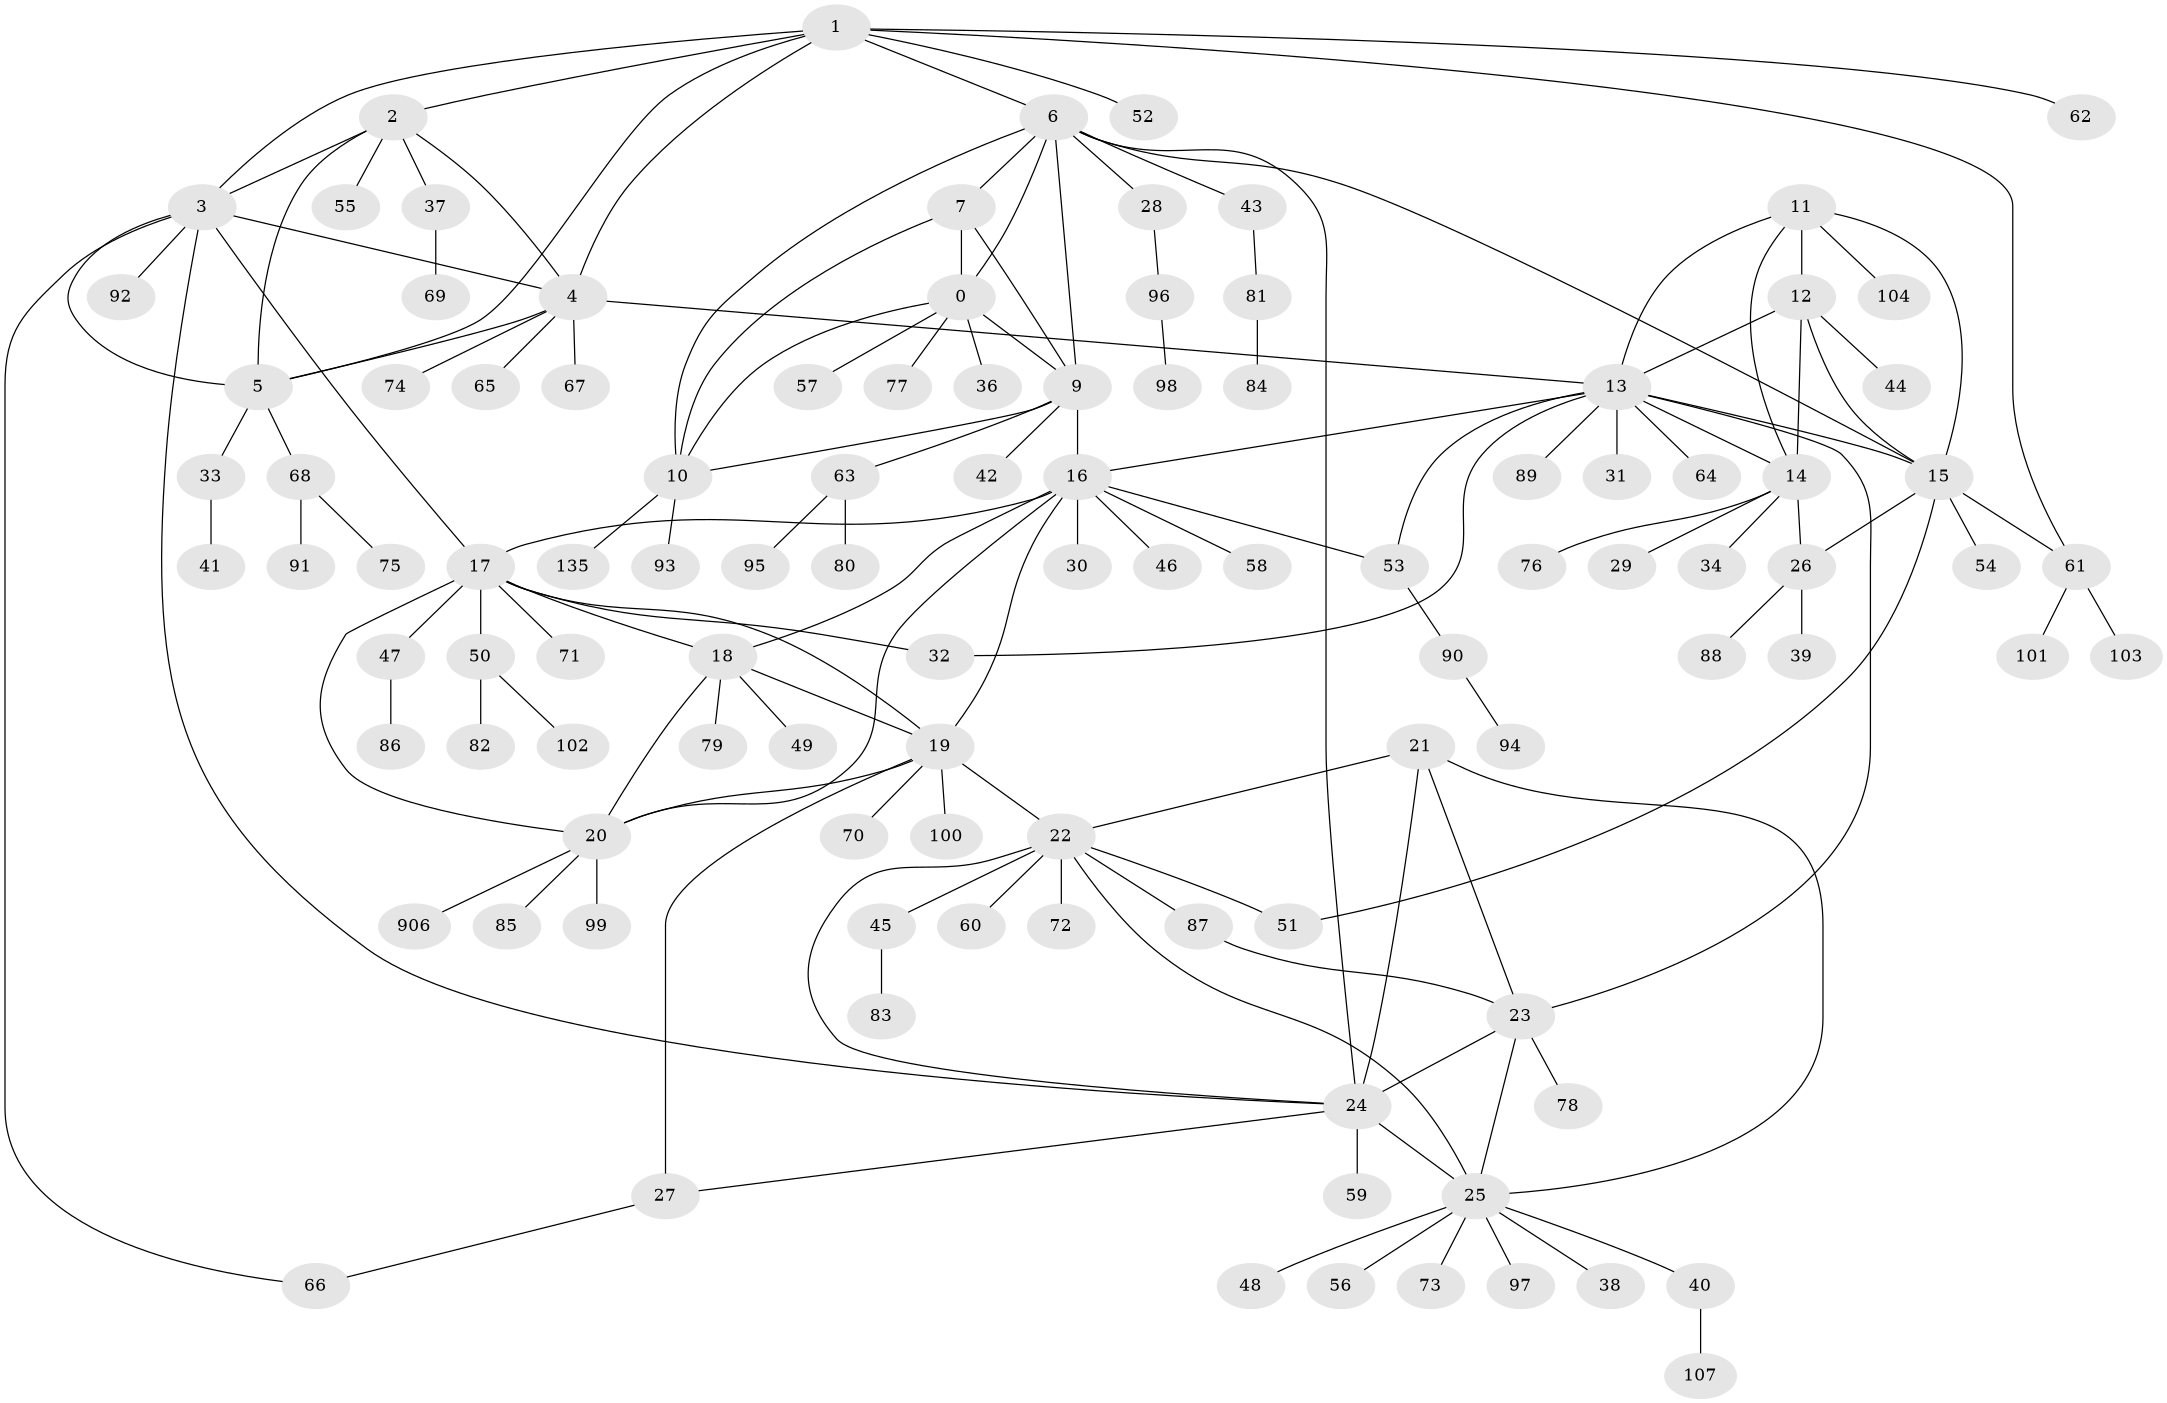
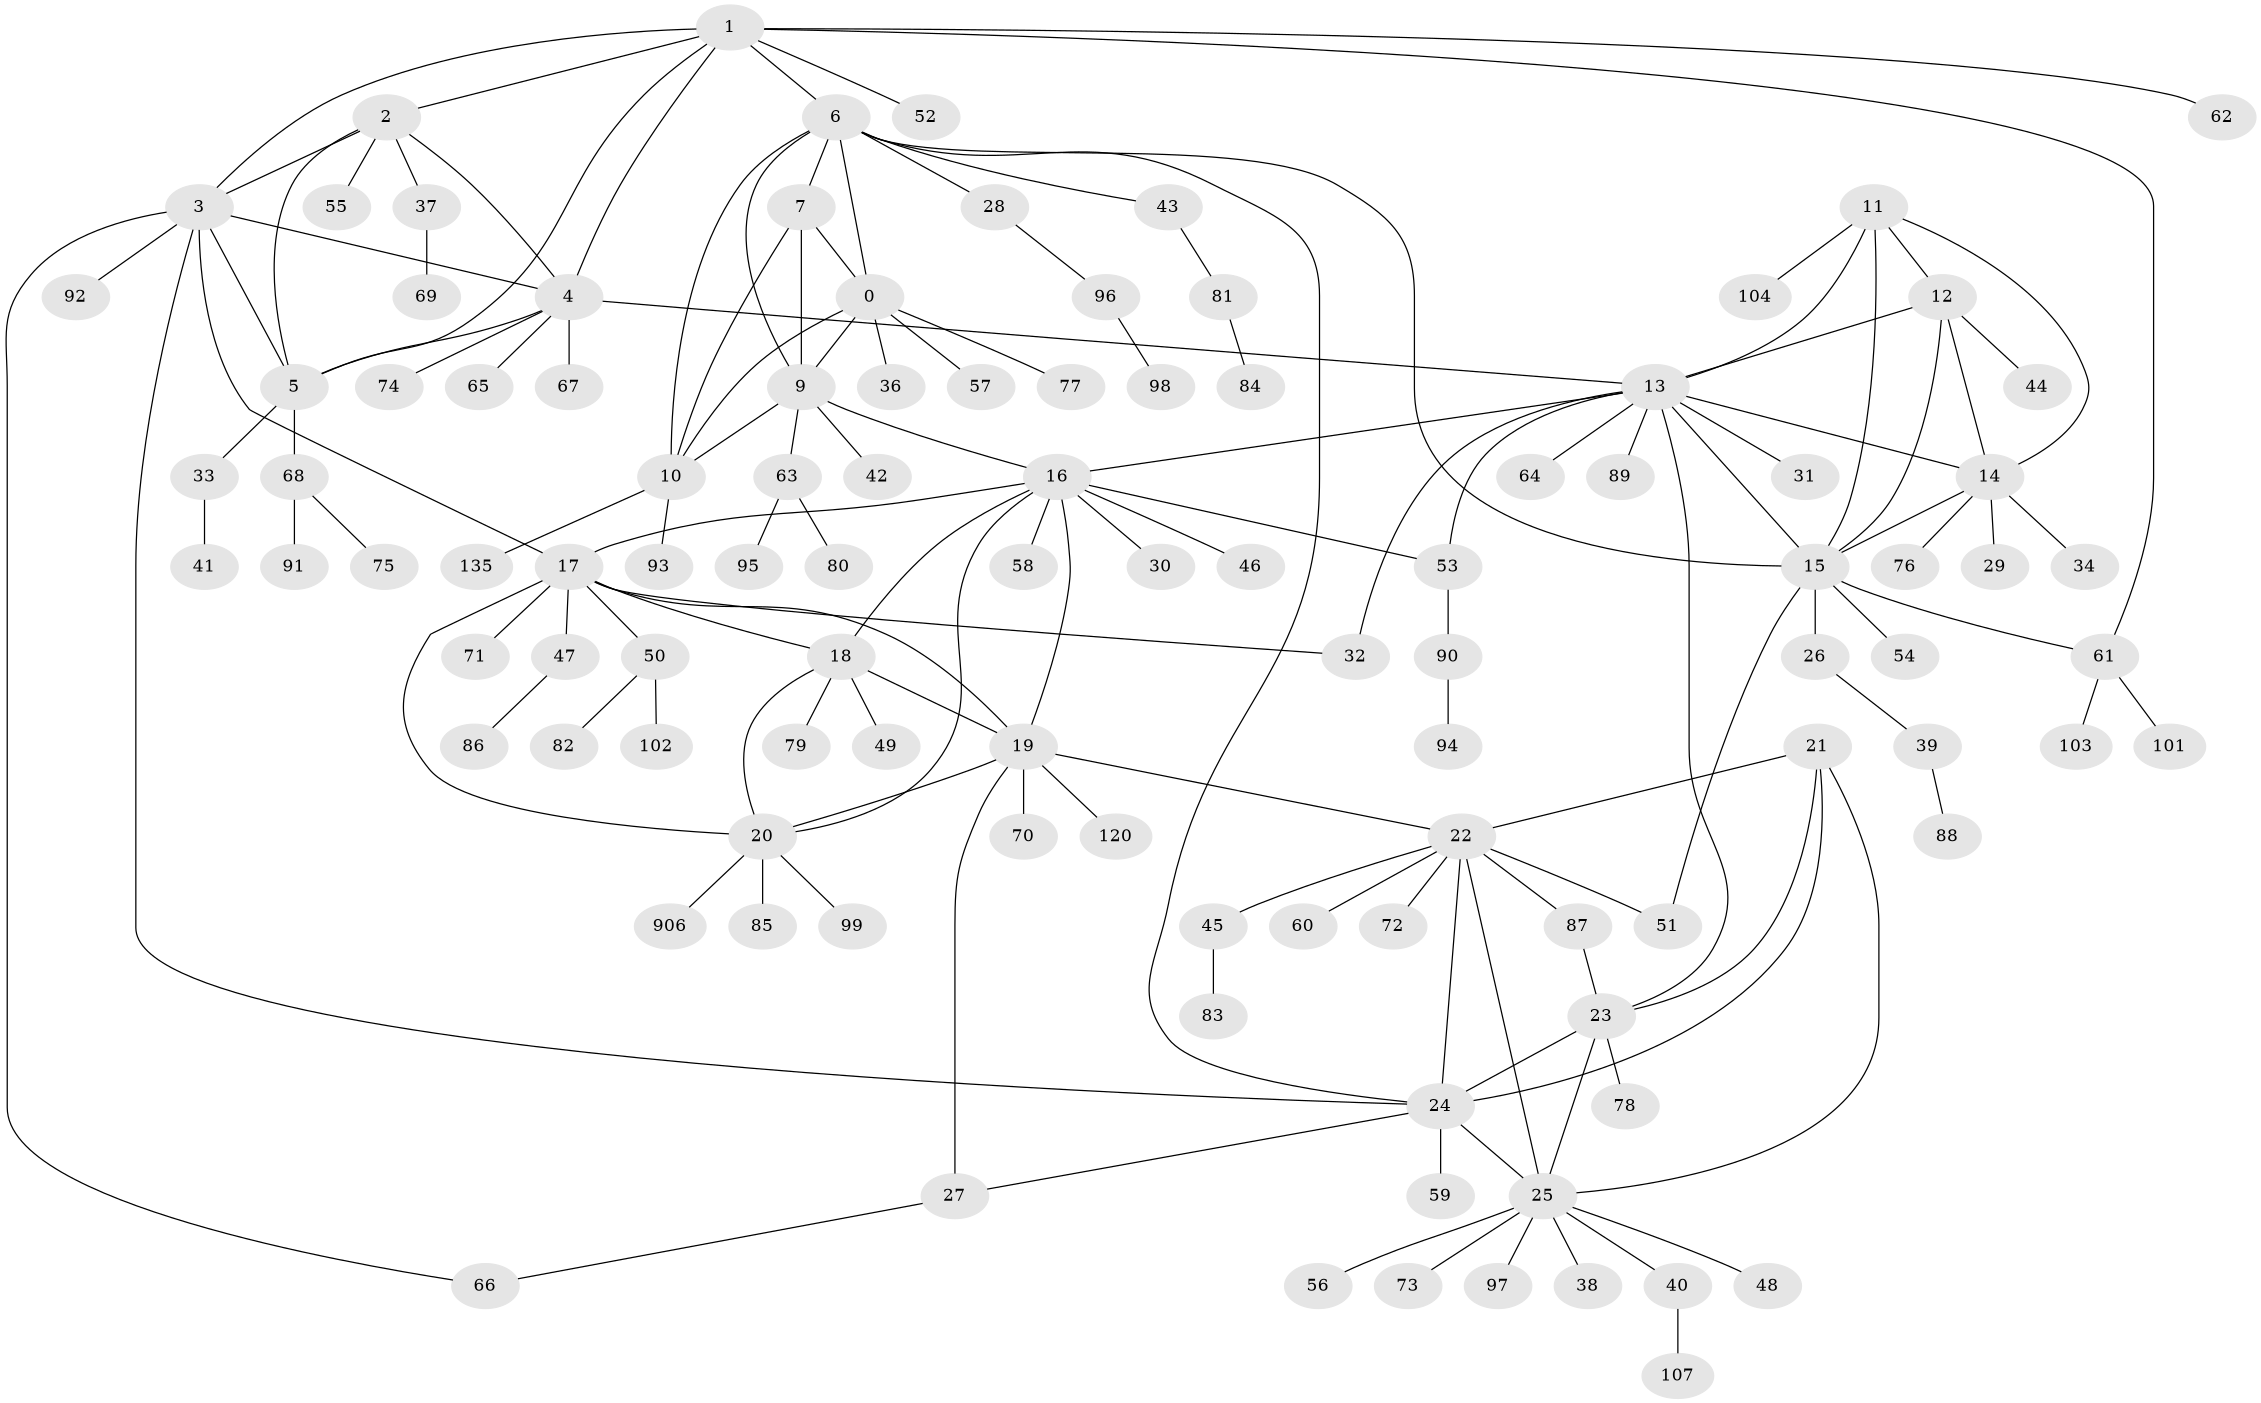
edge "14" -- "26": now "14" -- "15"
edge "26" -- "88": now "39" -- "88"
node "100": label "100" -> "120"
